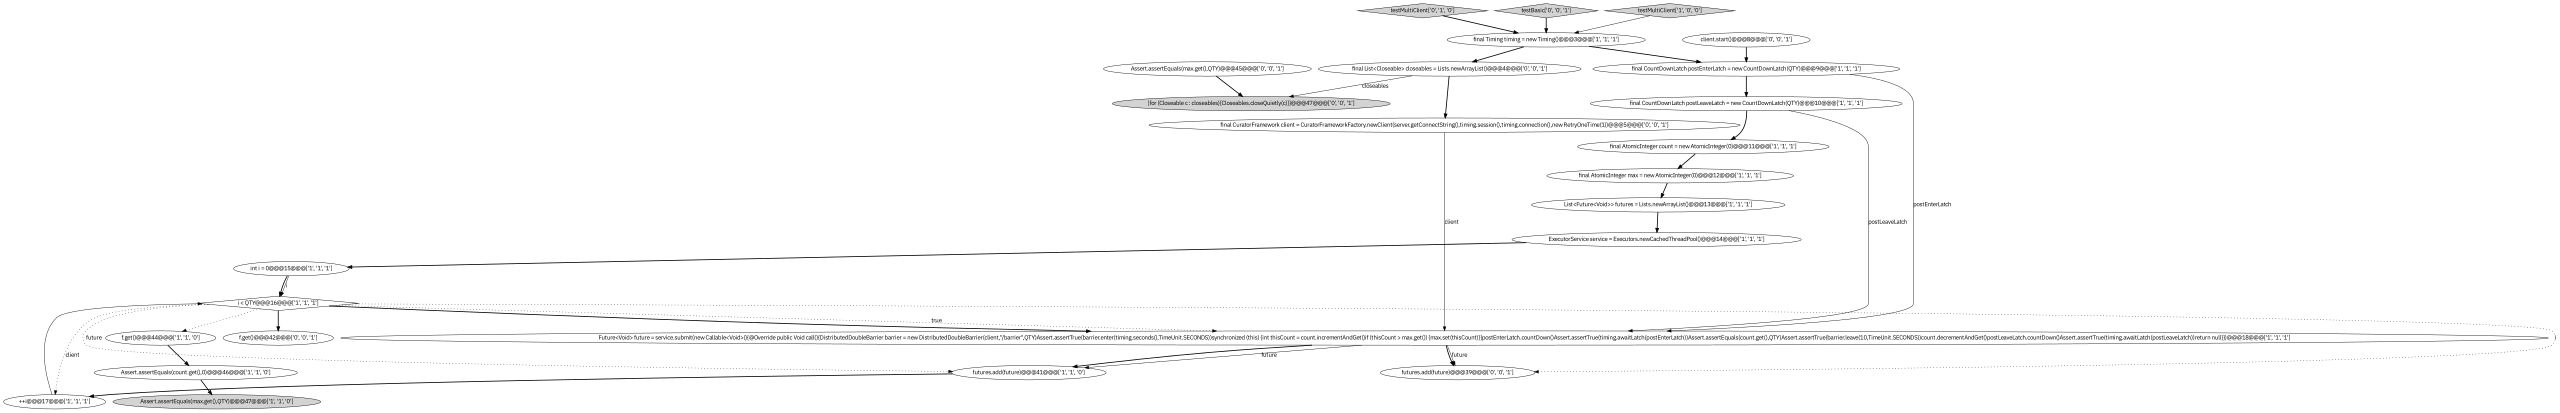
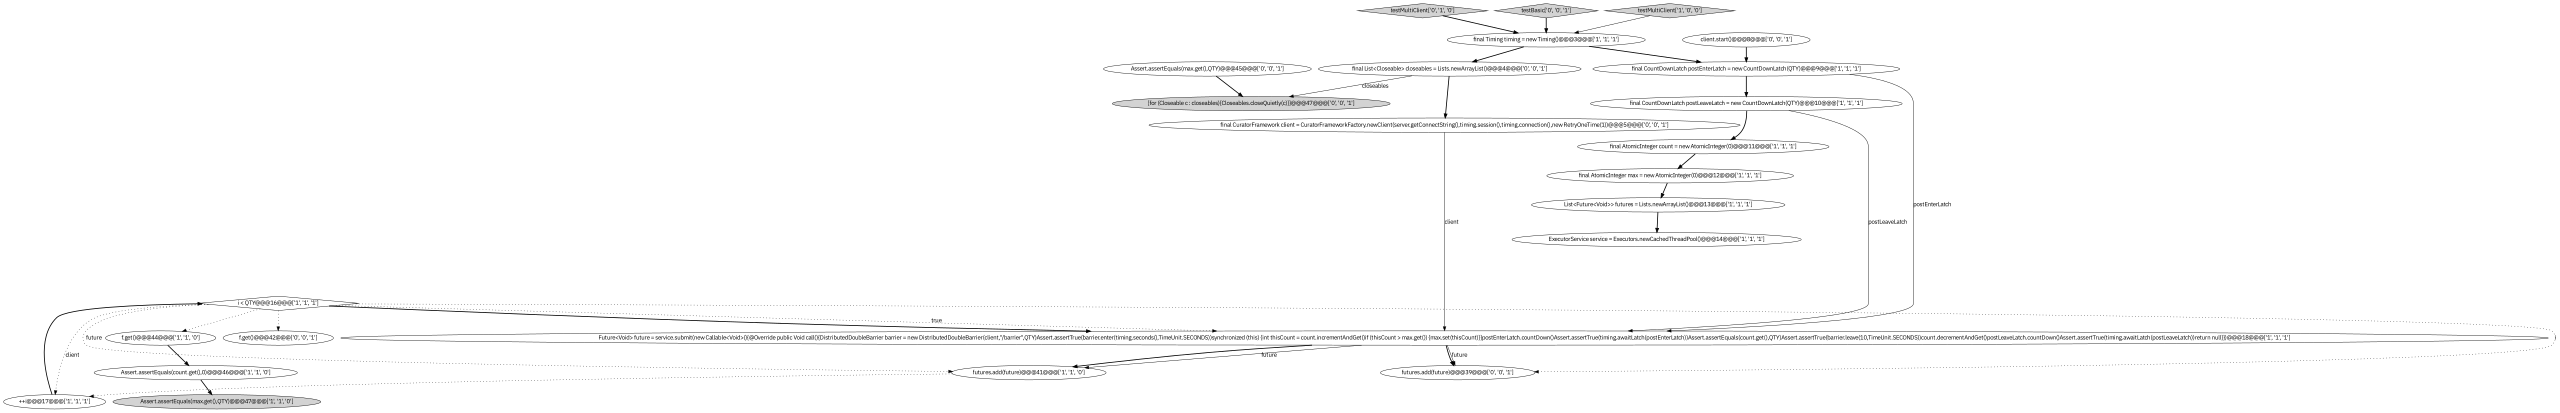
node "int i = 0@@@15@@@['1', '1', '1']": removed
edge "++i@@@17@@@['1', '1', '1']" -> "i < QTY@@@16@@@['1', '1', '1']": style solid -> bold
edge "i < QTY@@@16@@@['1', '1', '1']" -> "f.get()@@@42@@@['0', '0', '1']": style bold -> dotted
edge "futures.add(future)@@@41@@@['1', '1', '0']" -> "++i@@@17@@@['1', '1', '1']": style bold -> dotted
